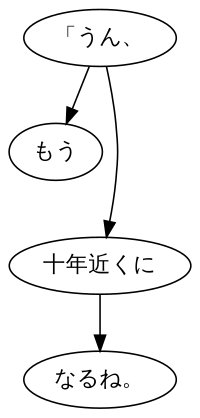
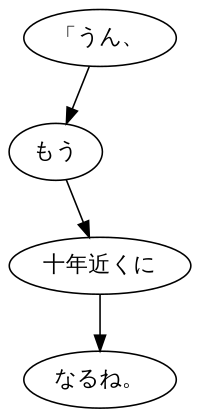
edge "「うん、" -> "十年近くに": now "もう" -> "十年近くに"
